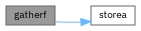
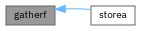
edge "gatherf" -> "storea": reversed
